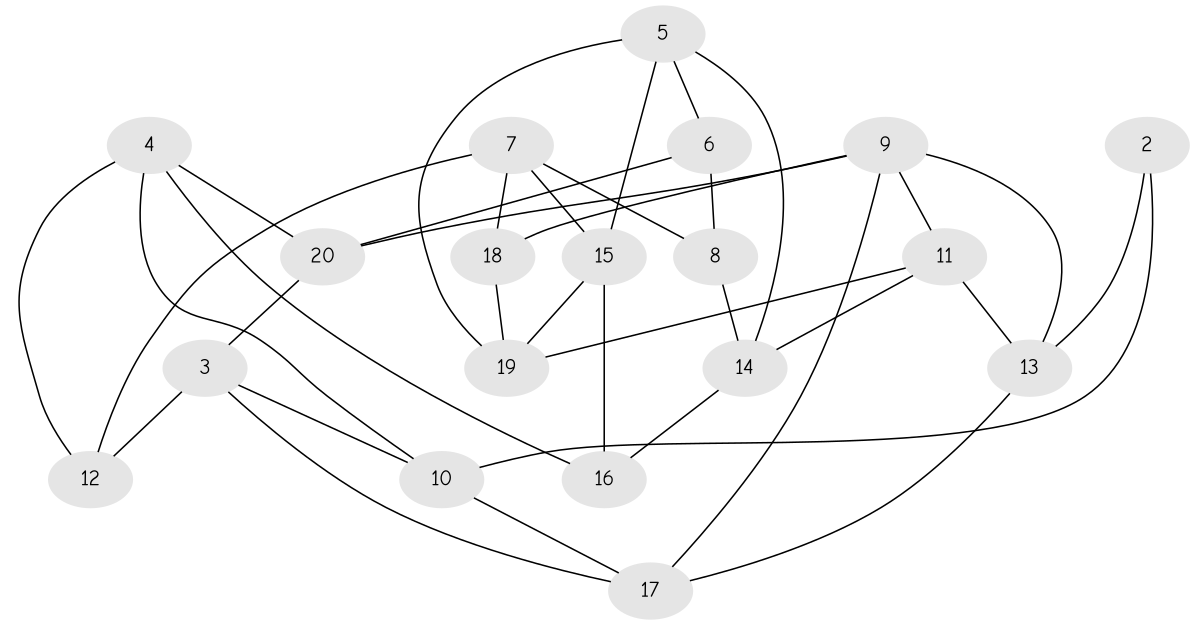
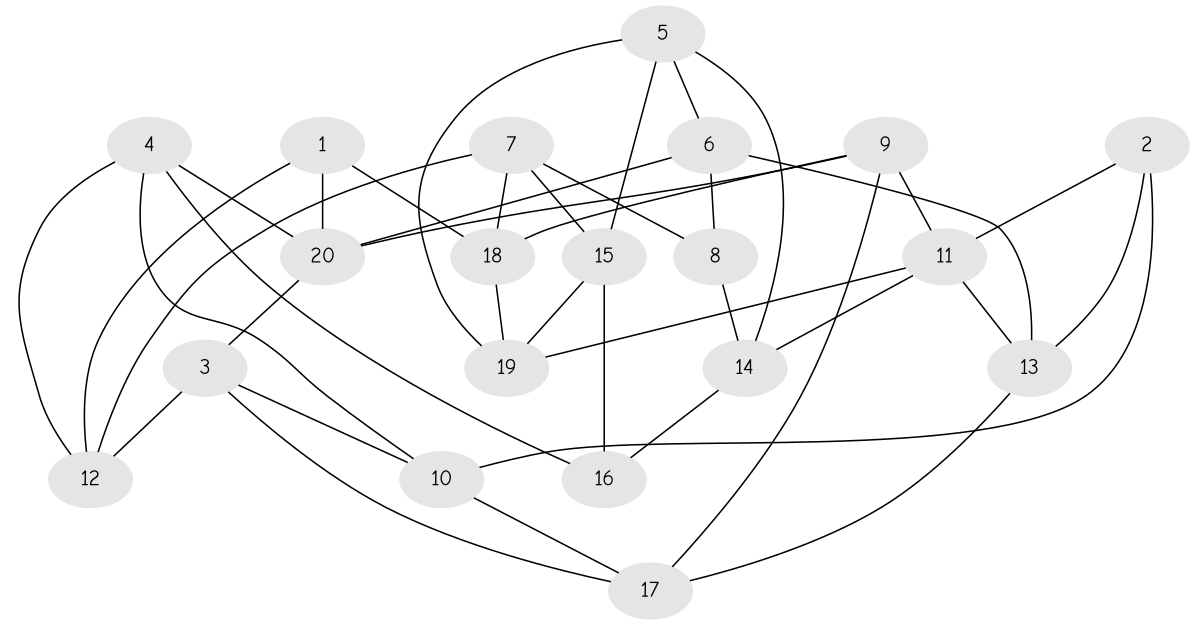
node "1": added
edge "2" -- "11": added
edge "9" -- "13": now "6" -- "13"
